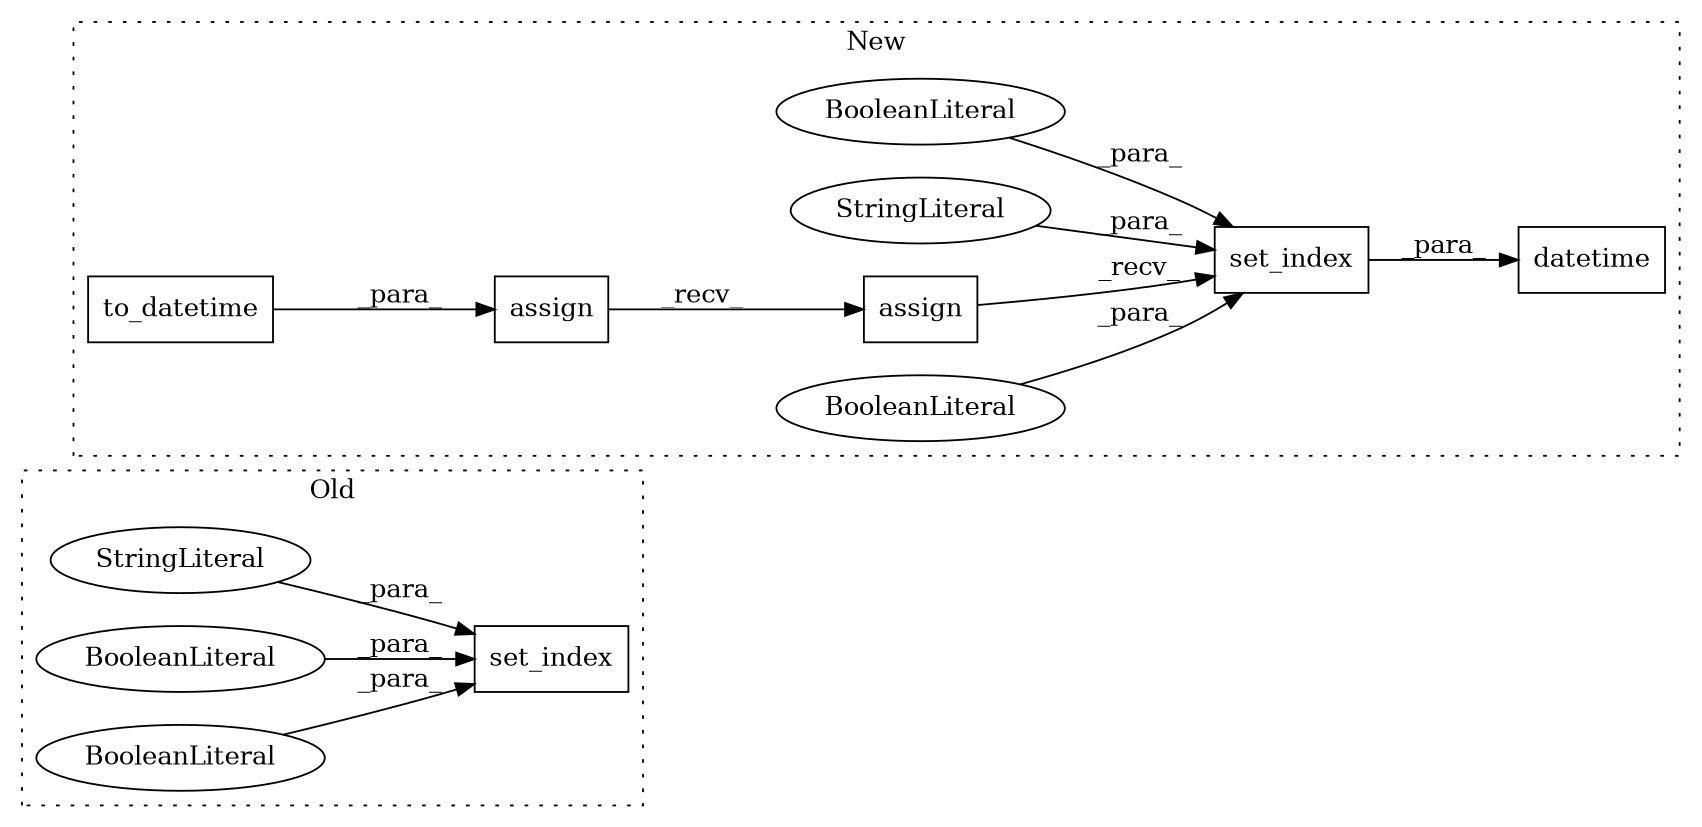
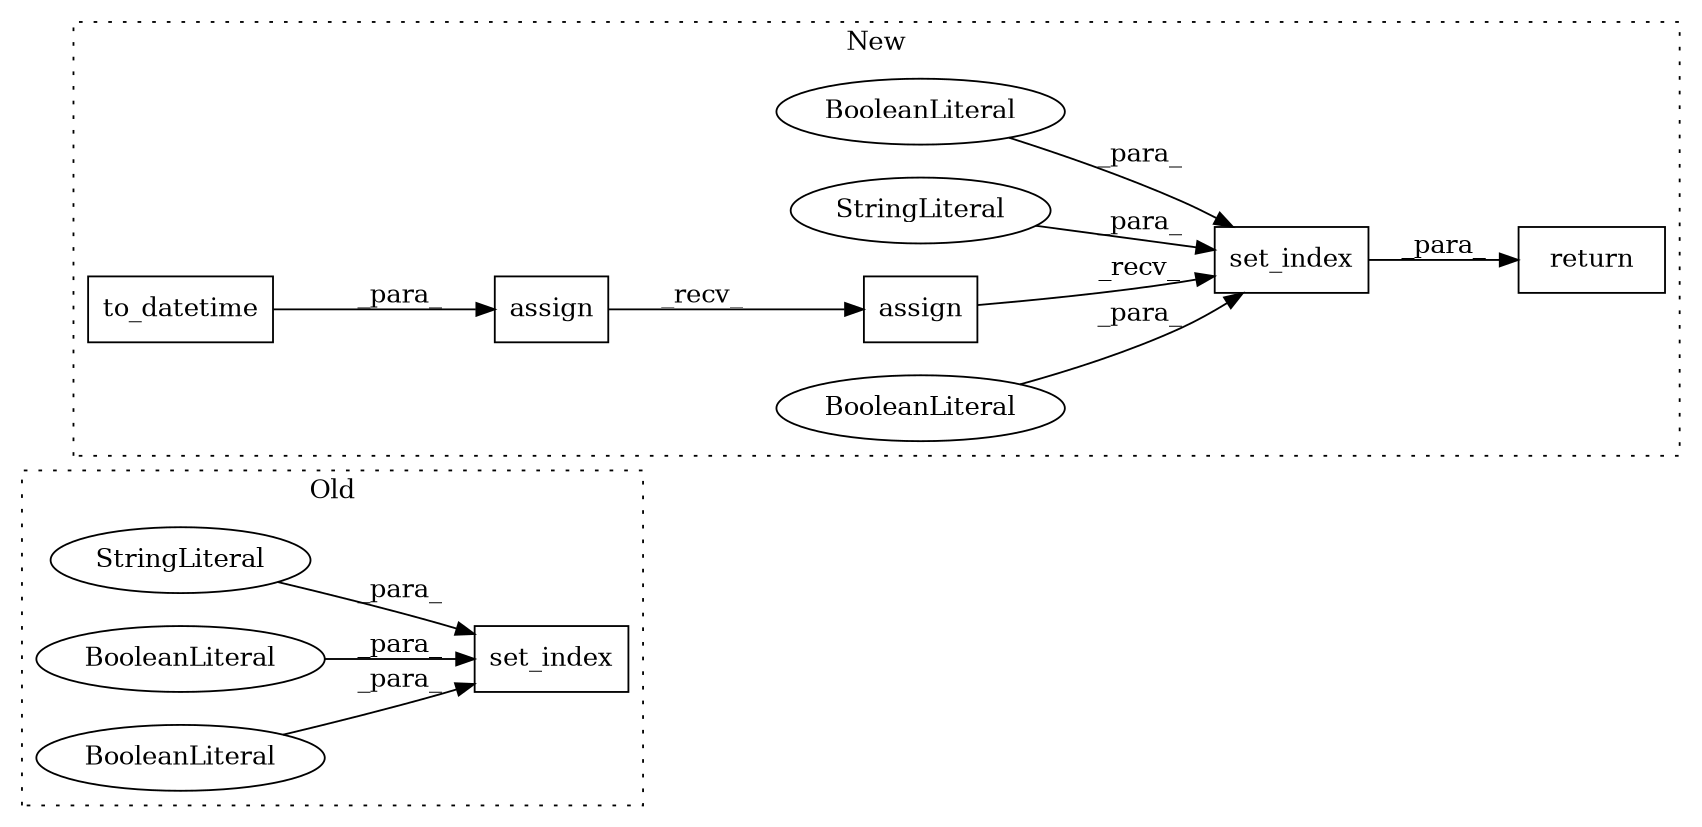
node "datetime": label "datetime" -> "return"
